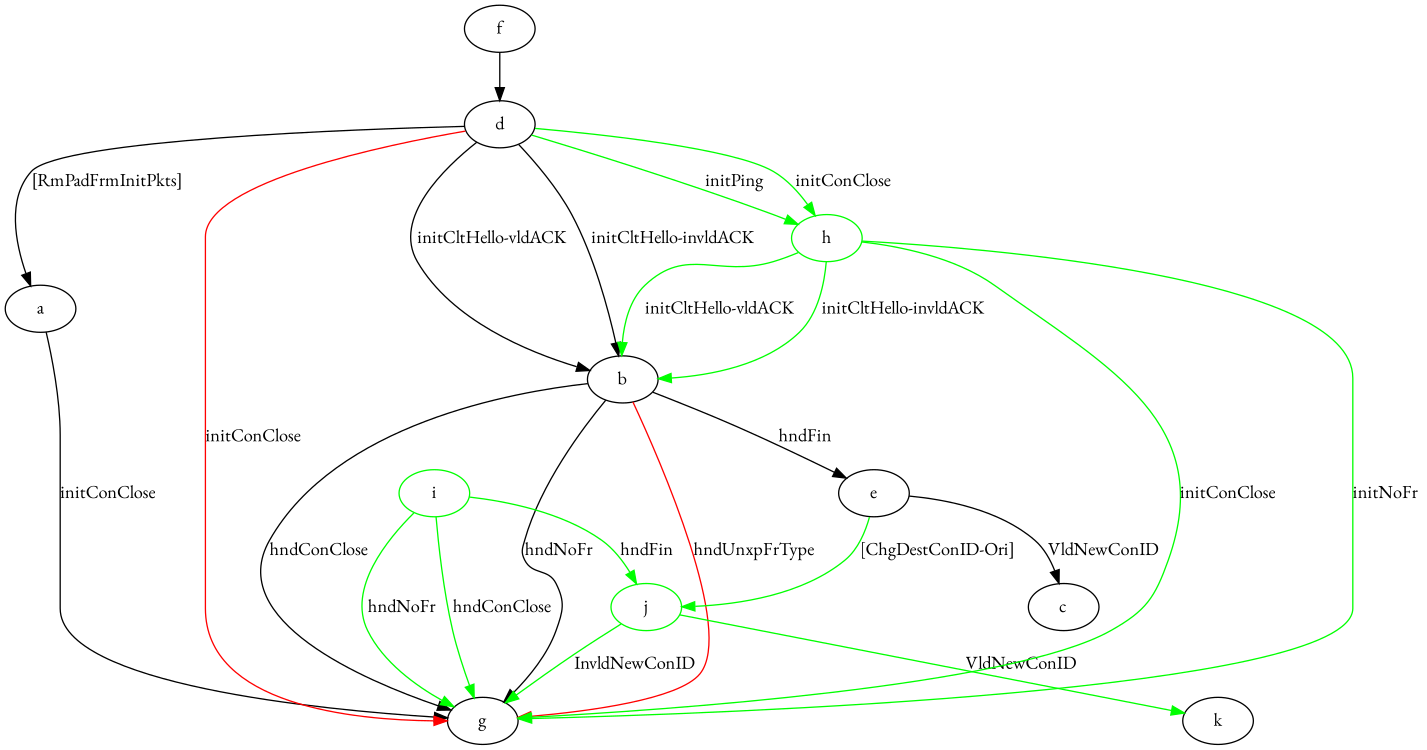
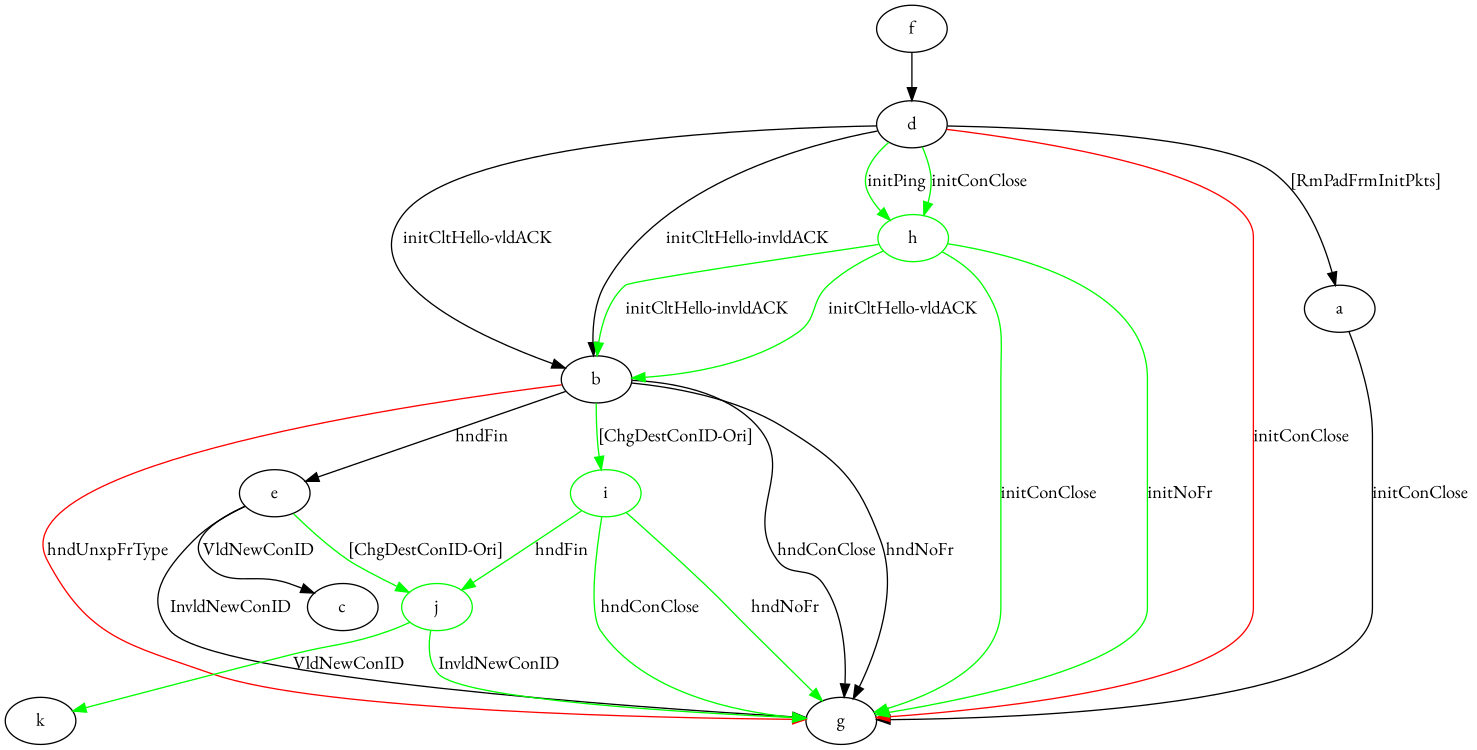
edge "b" -> "i": added, label "[ChgDestConID-Ori]"
edge "e" -> "g": added, label "InvldNewConID"
